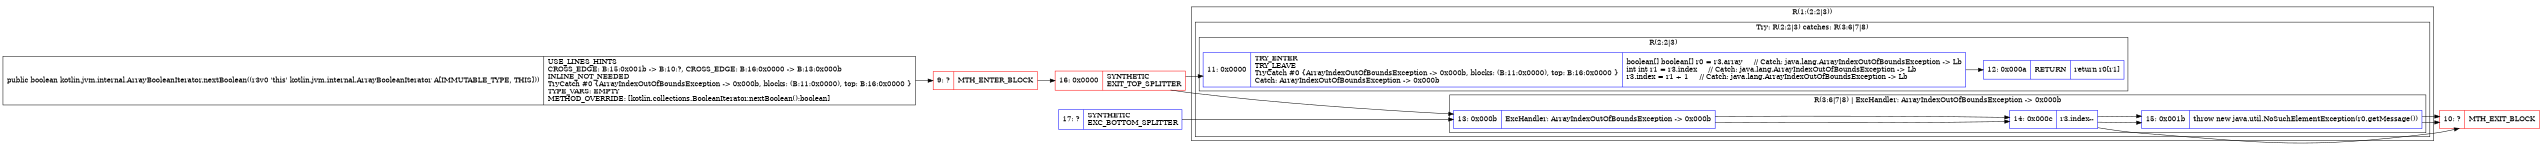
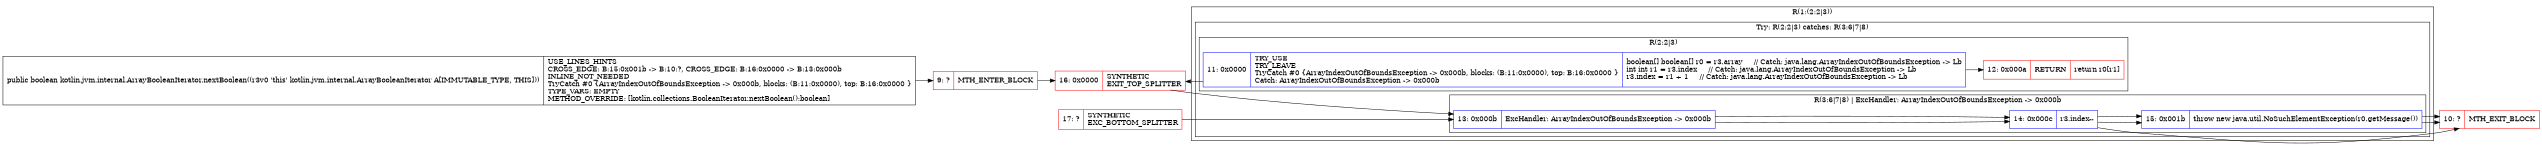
node "11: 0x0000": text "TRY_ENTER" -> "TRY_USE"
node "12: 0x000a": color blue -> red
edge "16: 0x0000" -> "11: 0x0000": reversed
node "17: ?": color blue -> red
